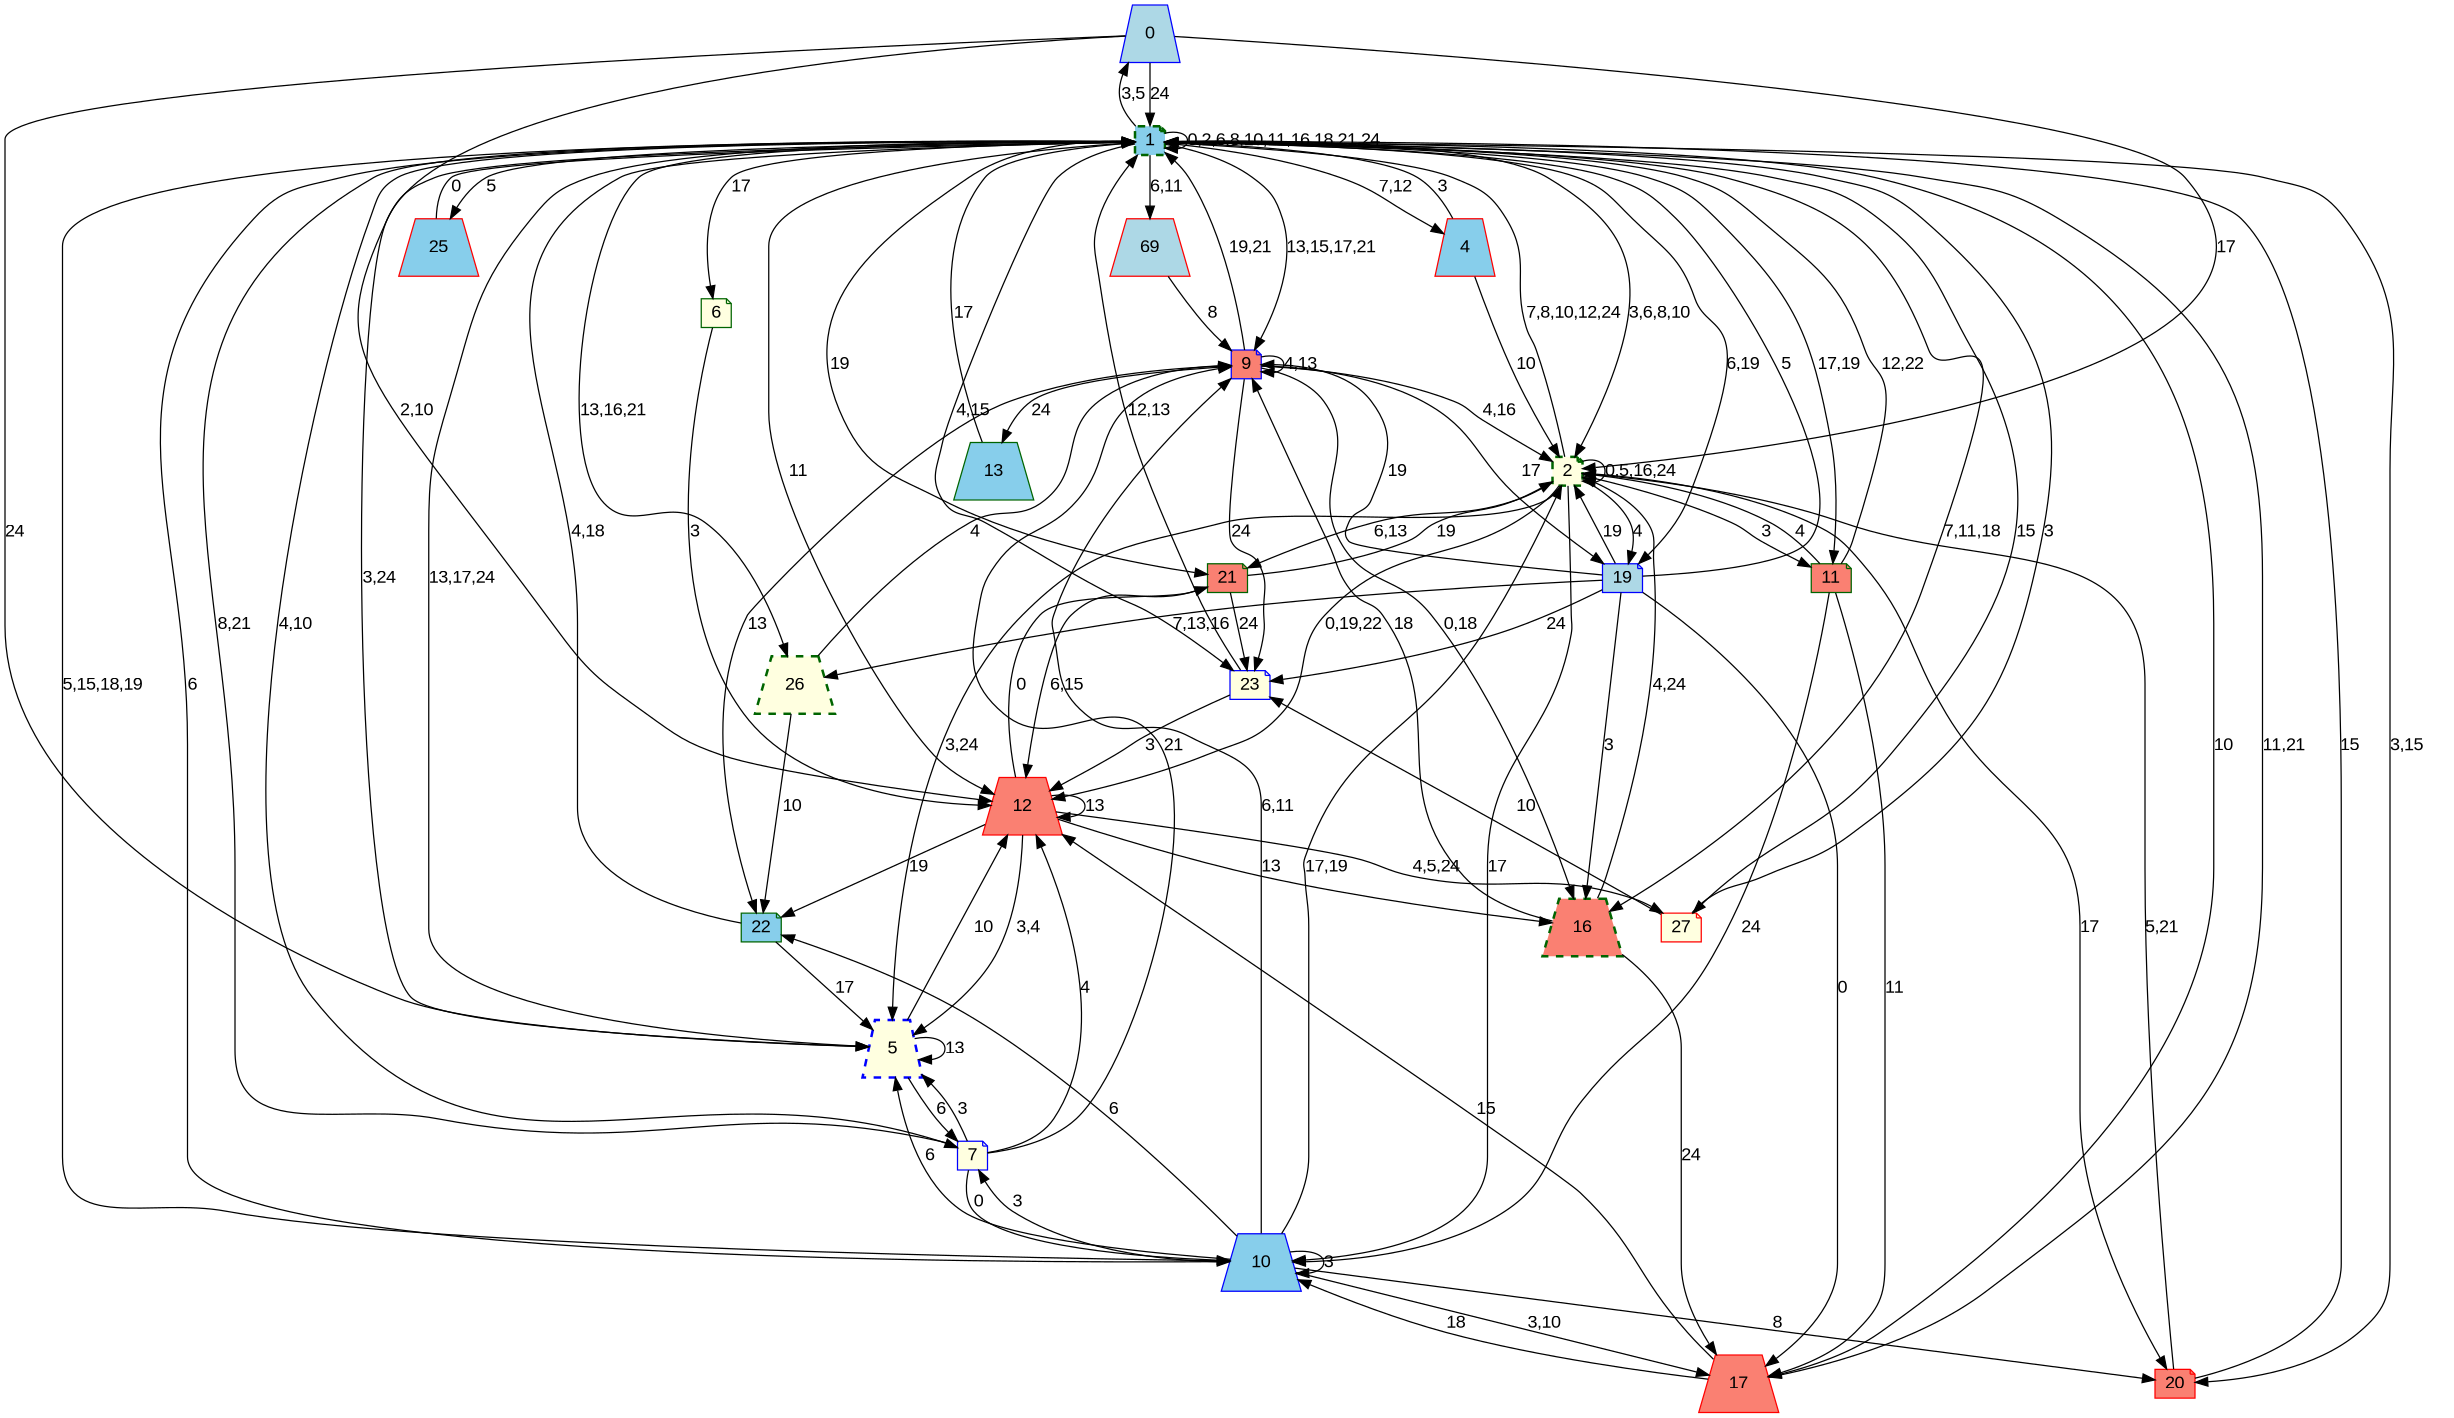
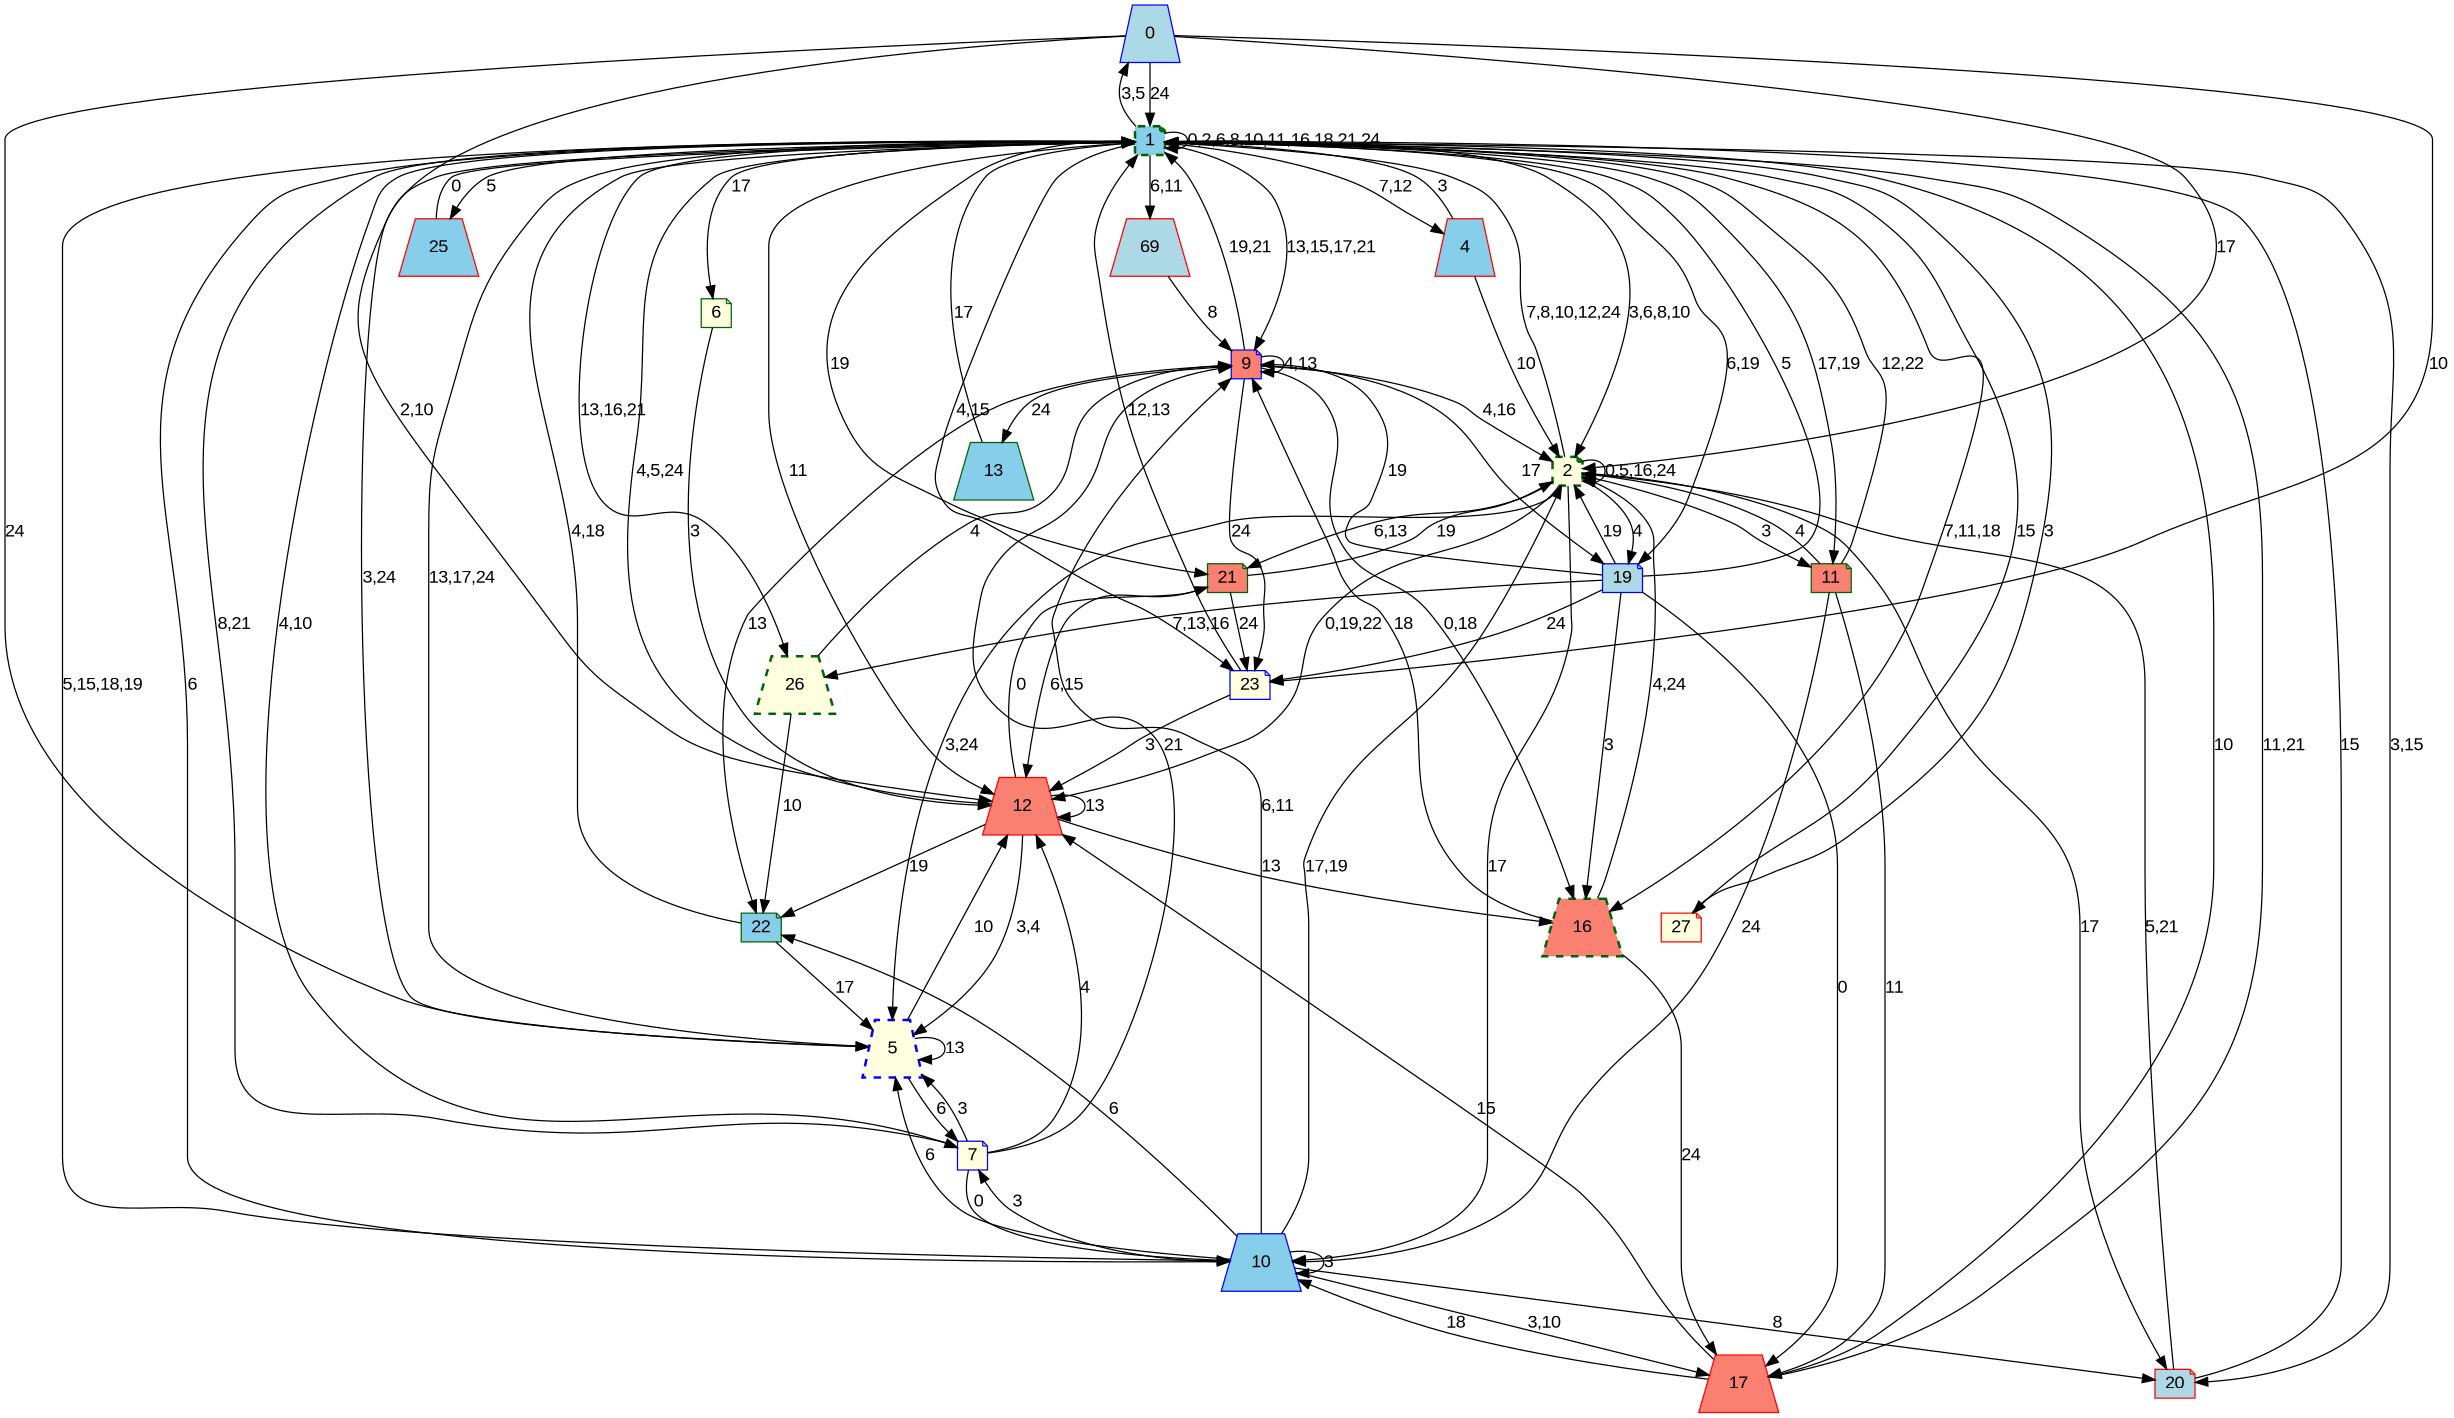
edge "27" -> "23": now "0" -> "23"
edge "12" -> "27": now "12" -> "1"
node "20": fillcolor salmon -> lightblue
